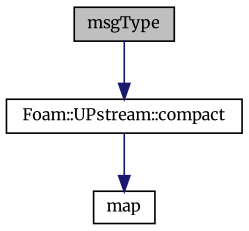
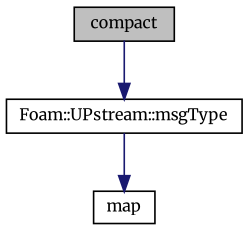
node "msgType": label "msgType" -> "compact"
node "Foam::UPstream::compact": label "Foam::UPstream::compact" -> "Foam::UPstream::msgType"
